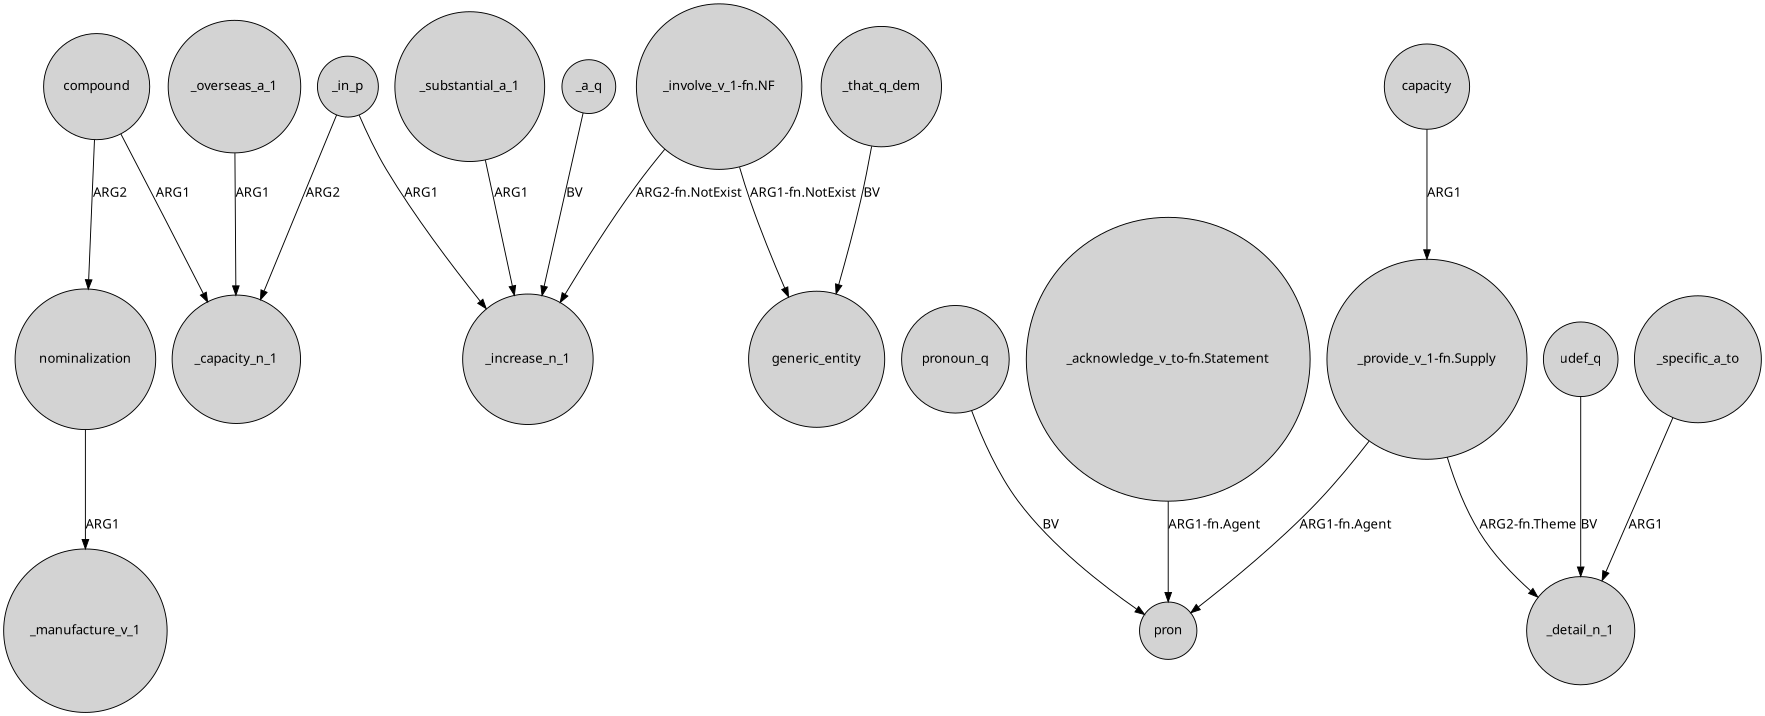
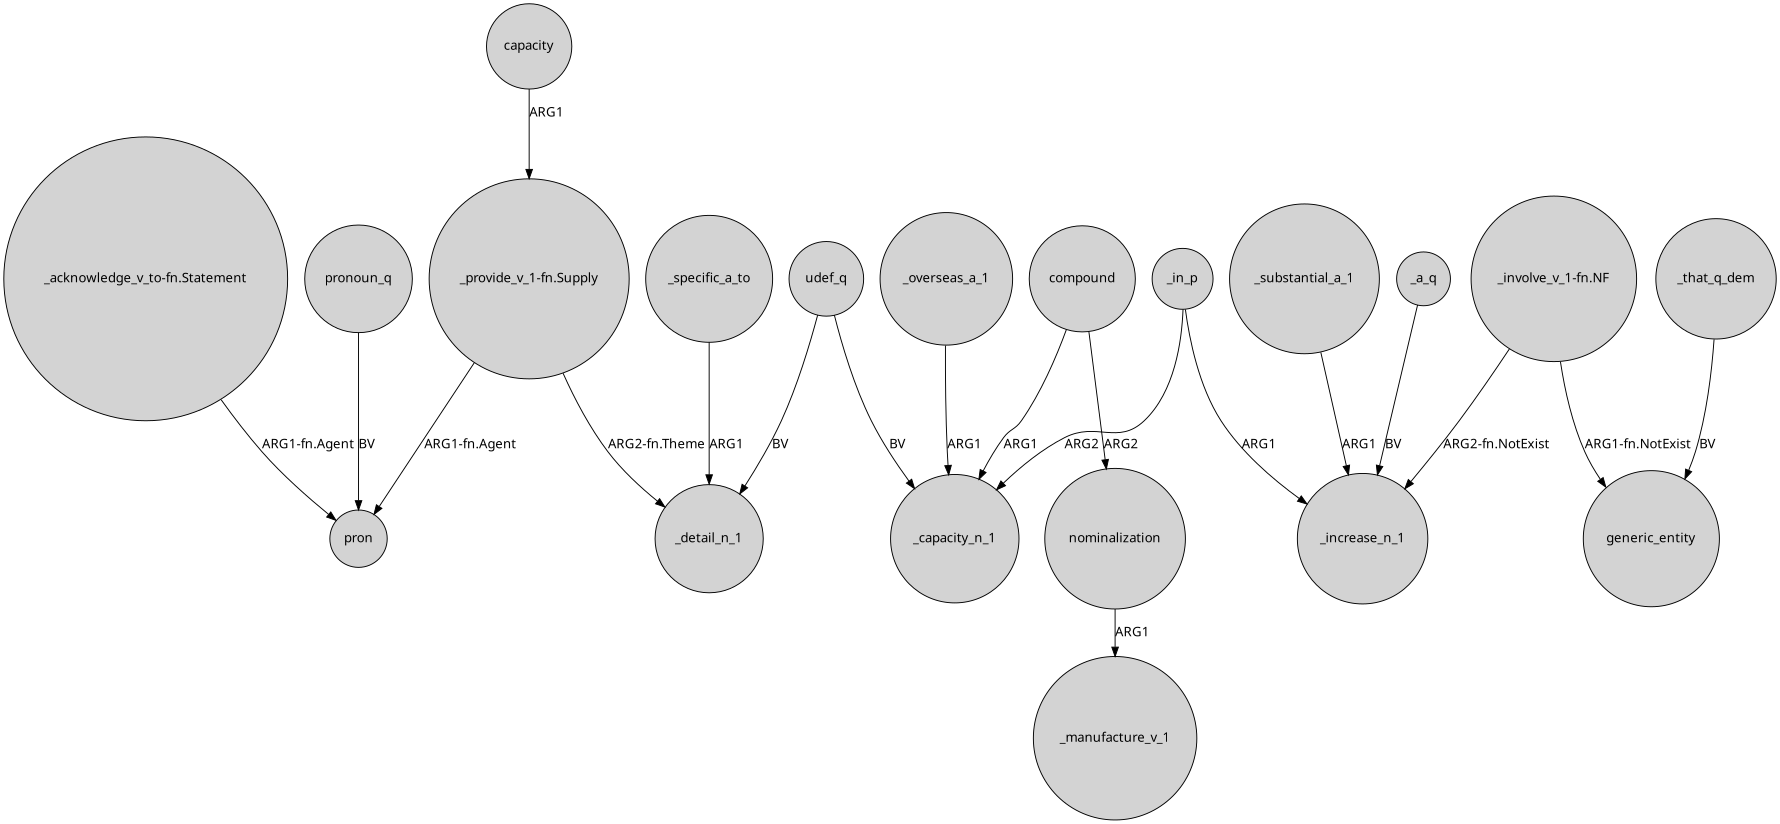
edge "udef_q" -> "_capacity_n_1": added, label "BV"
